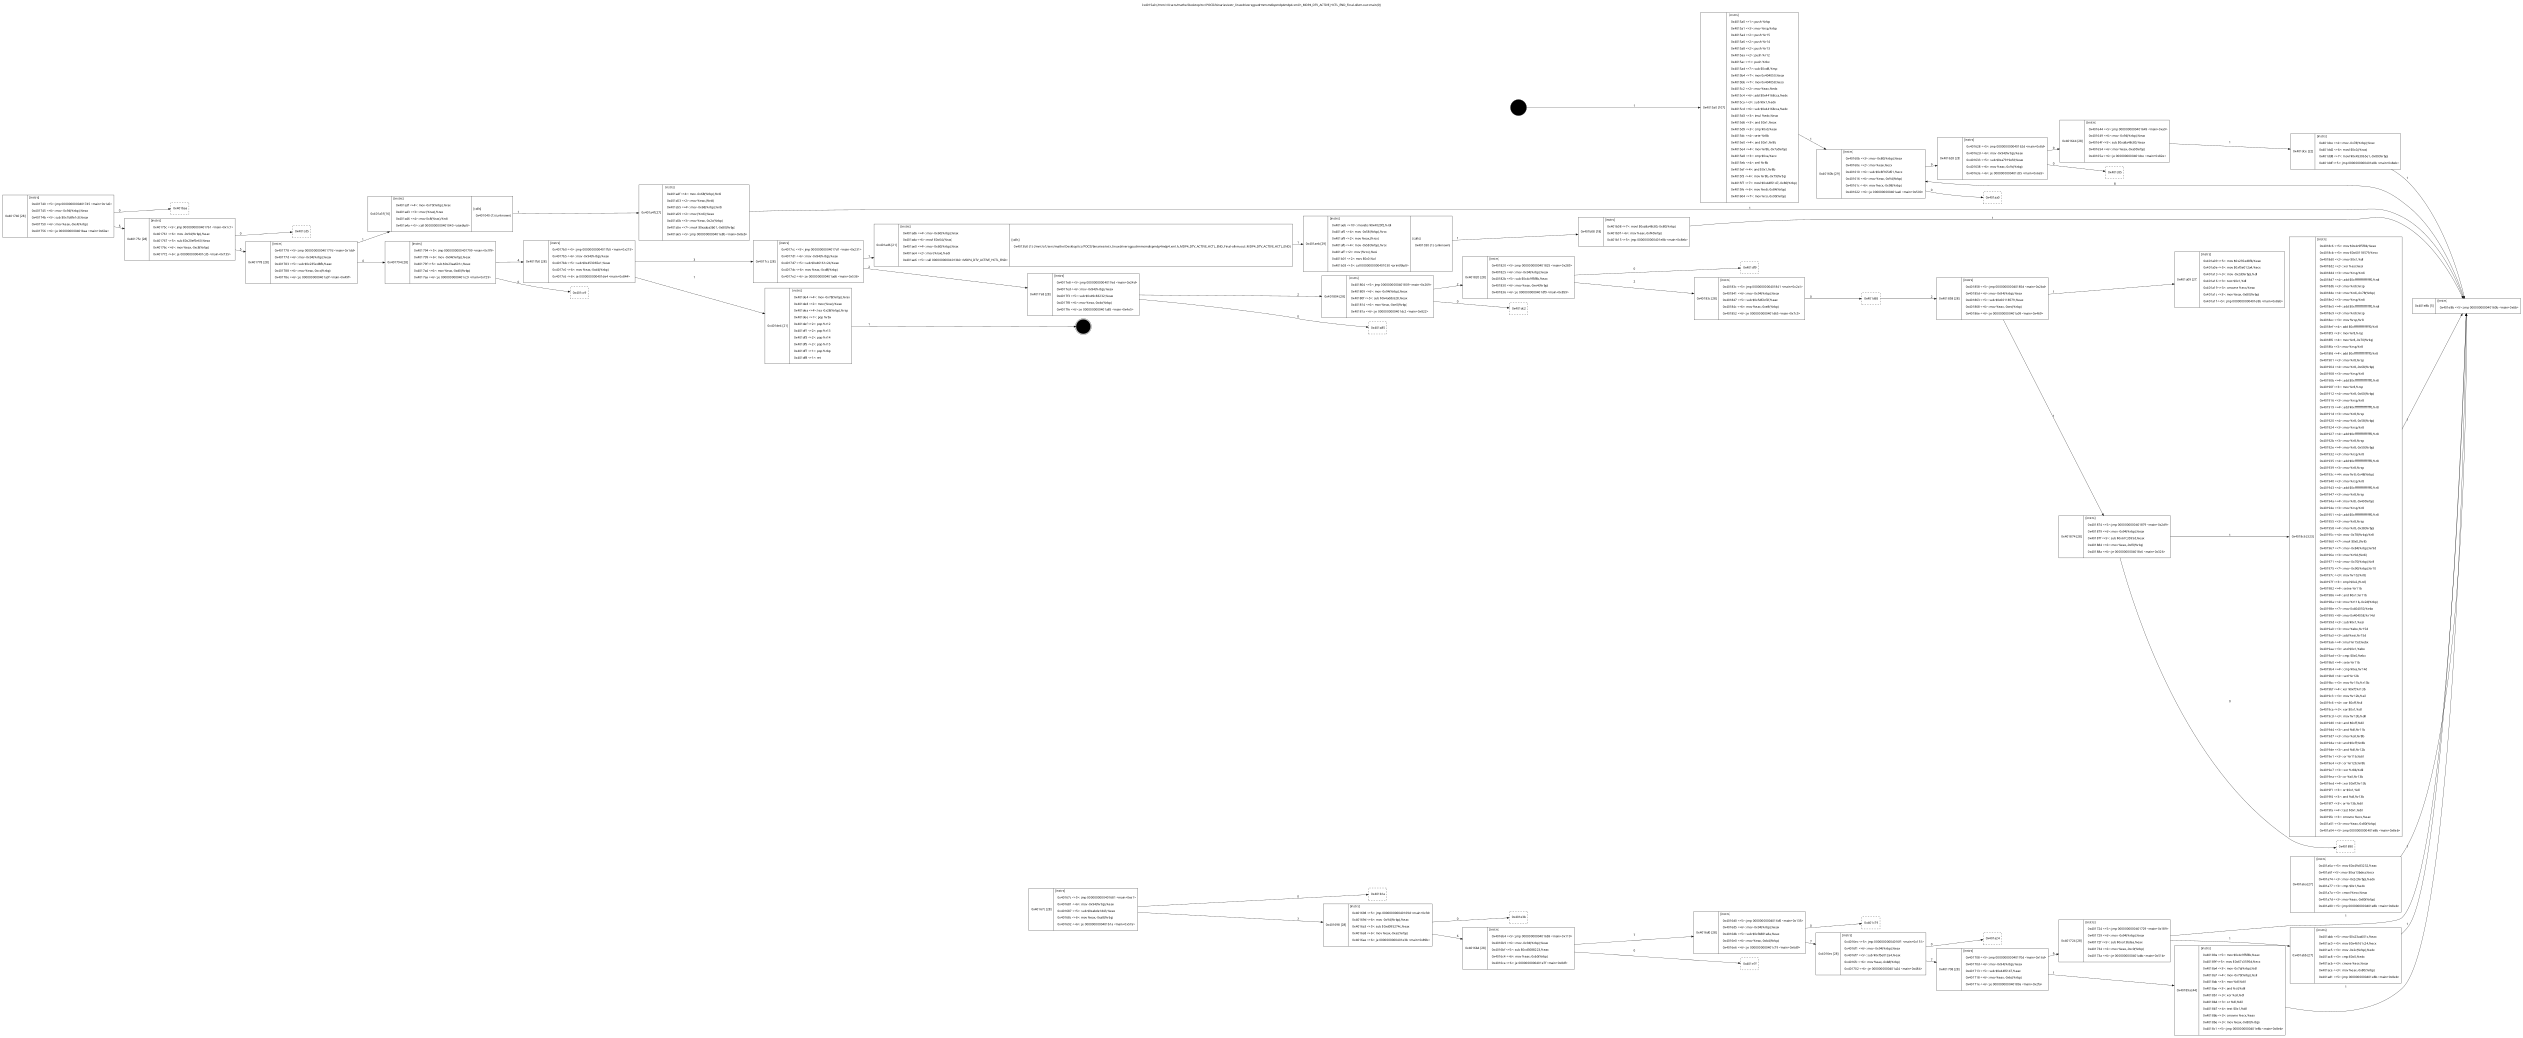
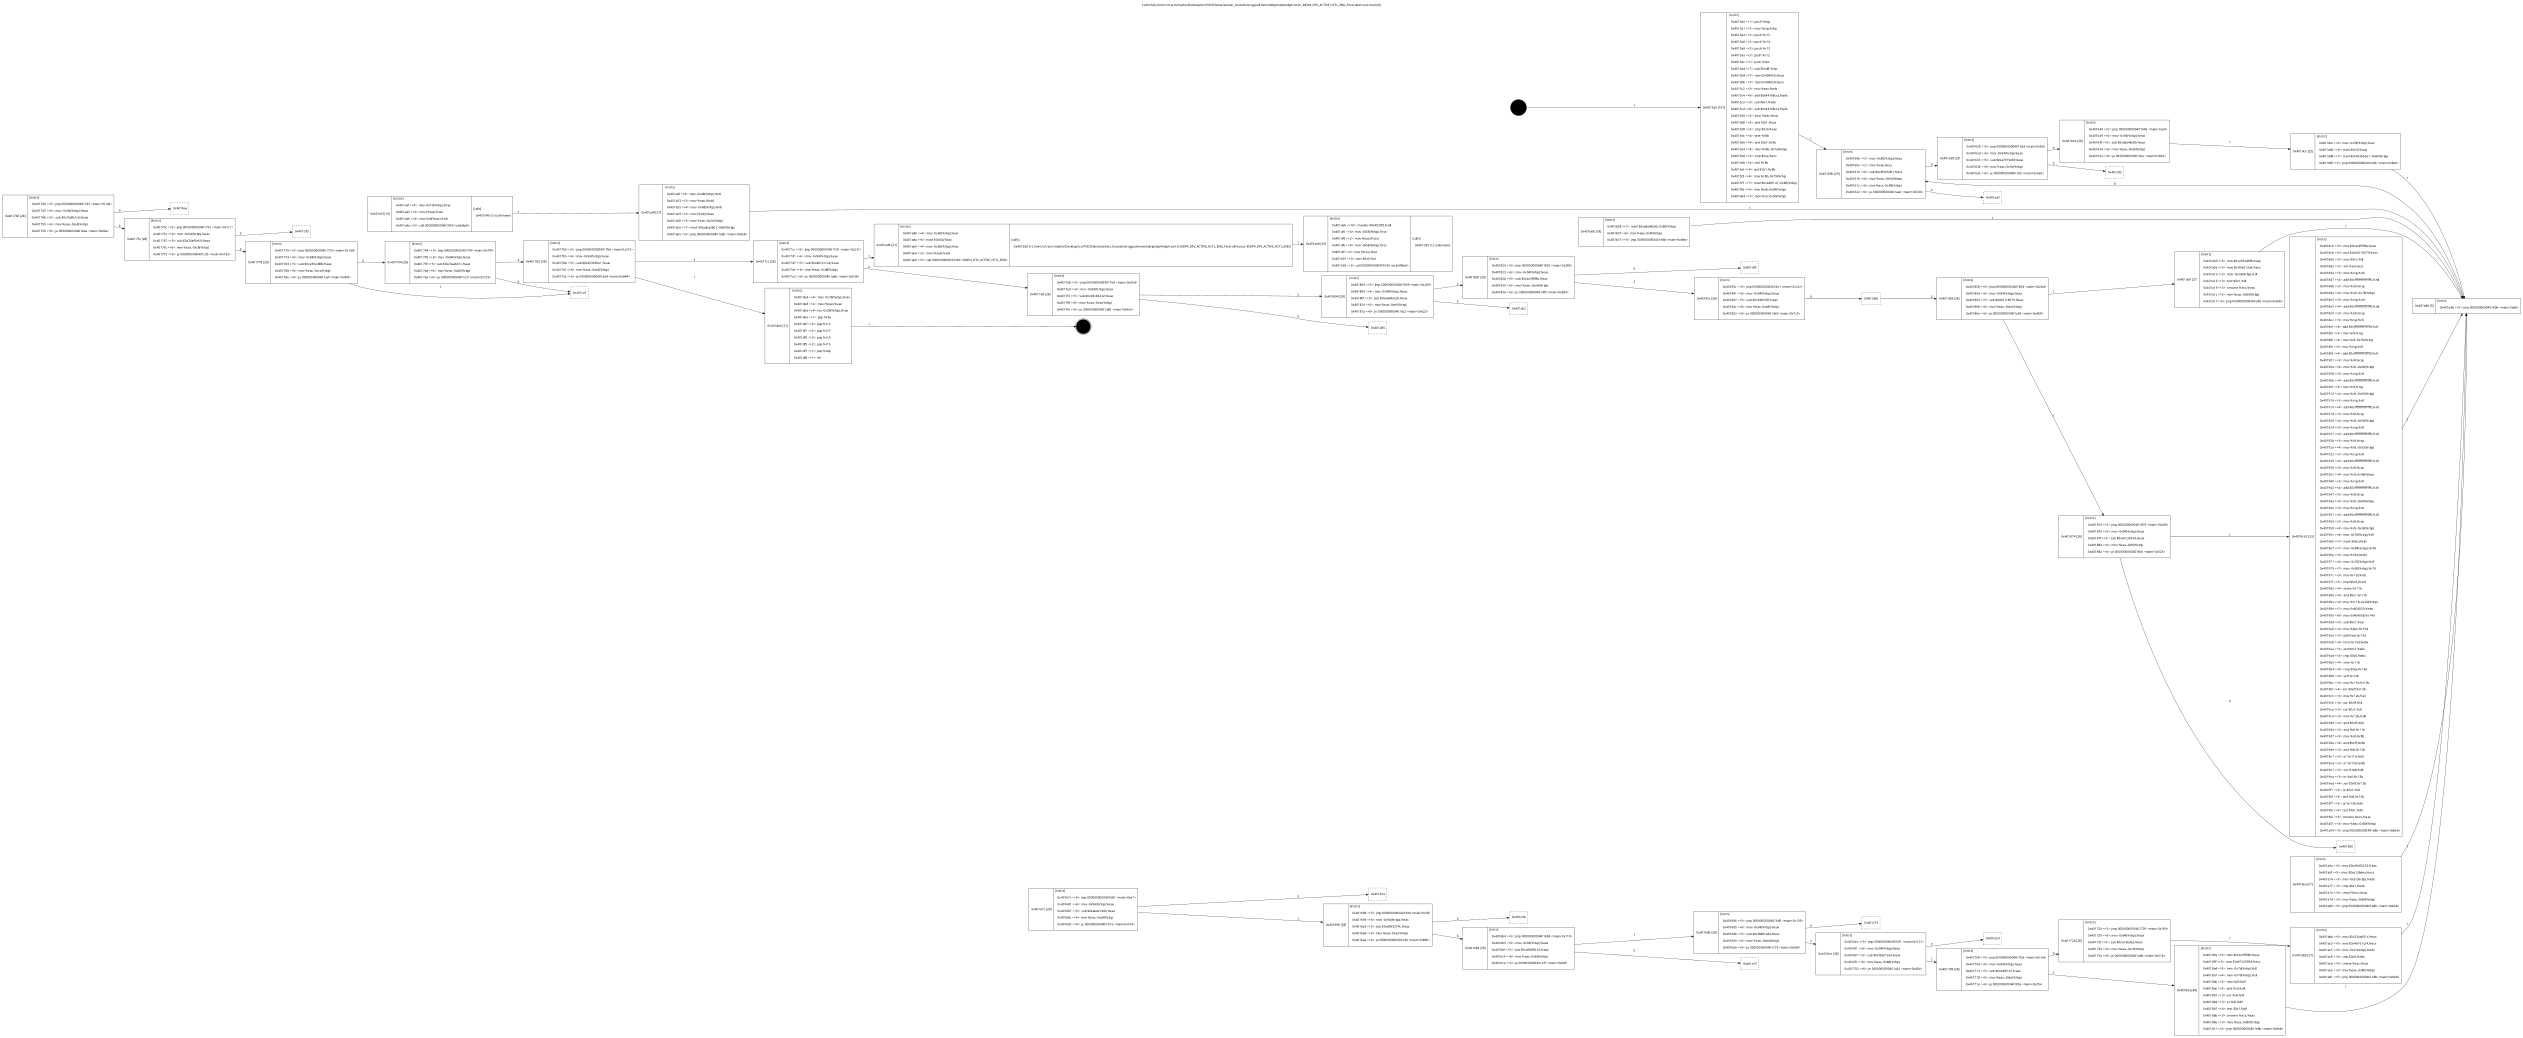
edge "0x401aeb [29]" -> "0x401b08 [18]": removed, label "1"
edge "0x401778 [28]" -> "0x401a3f [16]": now "0x401778 [28]" -> "0x401cc9"
edge "0x401724 [28]" -> "0x401e8b [5]": now "0x401a09 [27]" -> "0x401e8b [5]"
